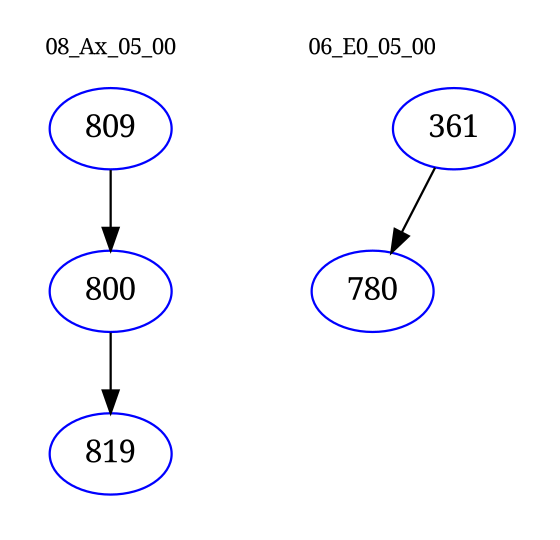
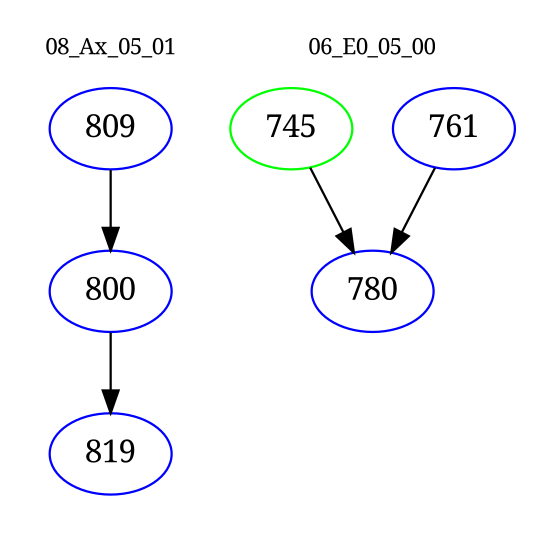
cluster "08_Ax_05_00": label "08_Ax_05_00" -> "08_Ax_05_01"
node "745": added
node "361": label "361" -> "761"
